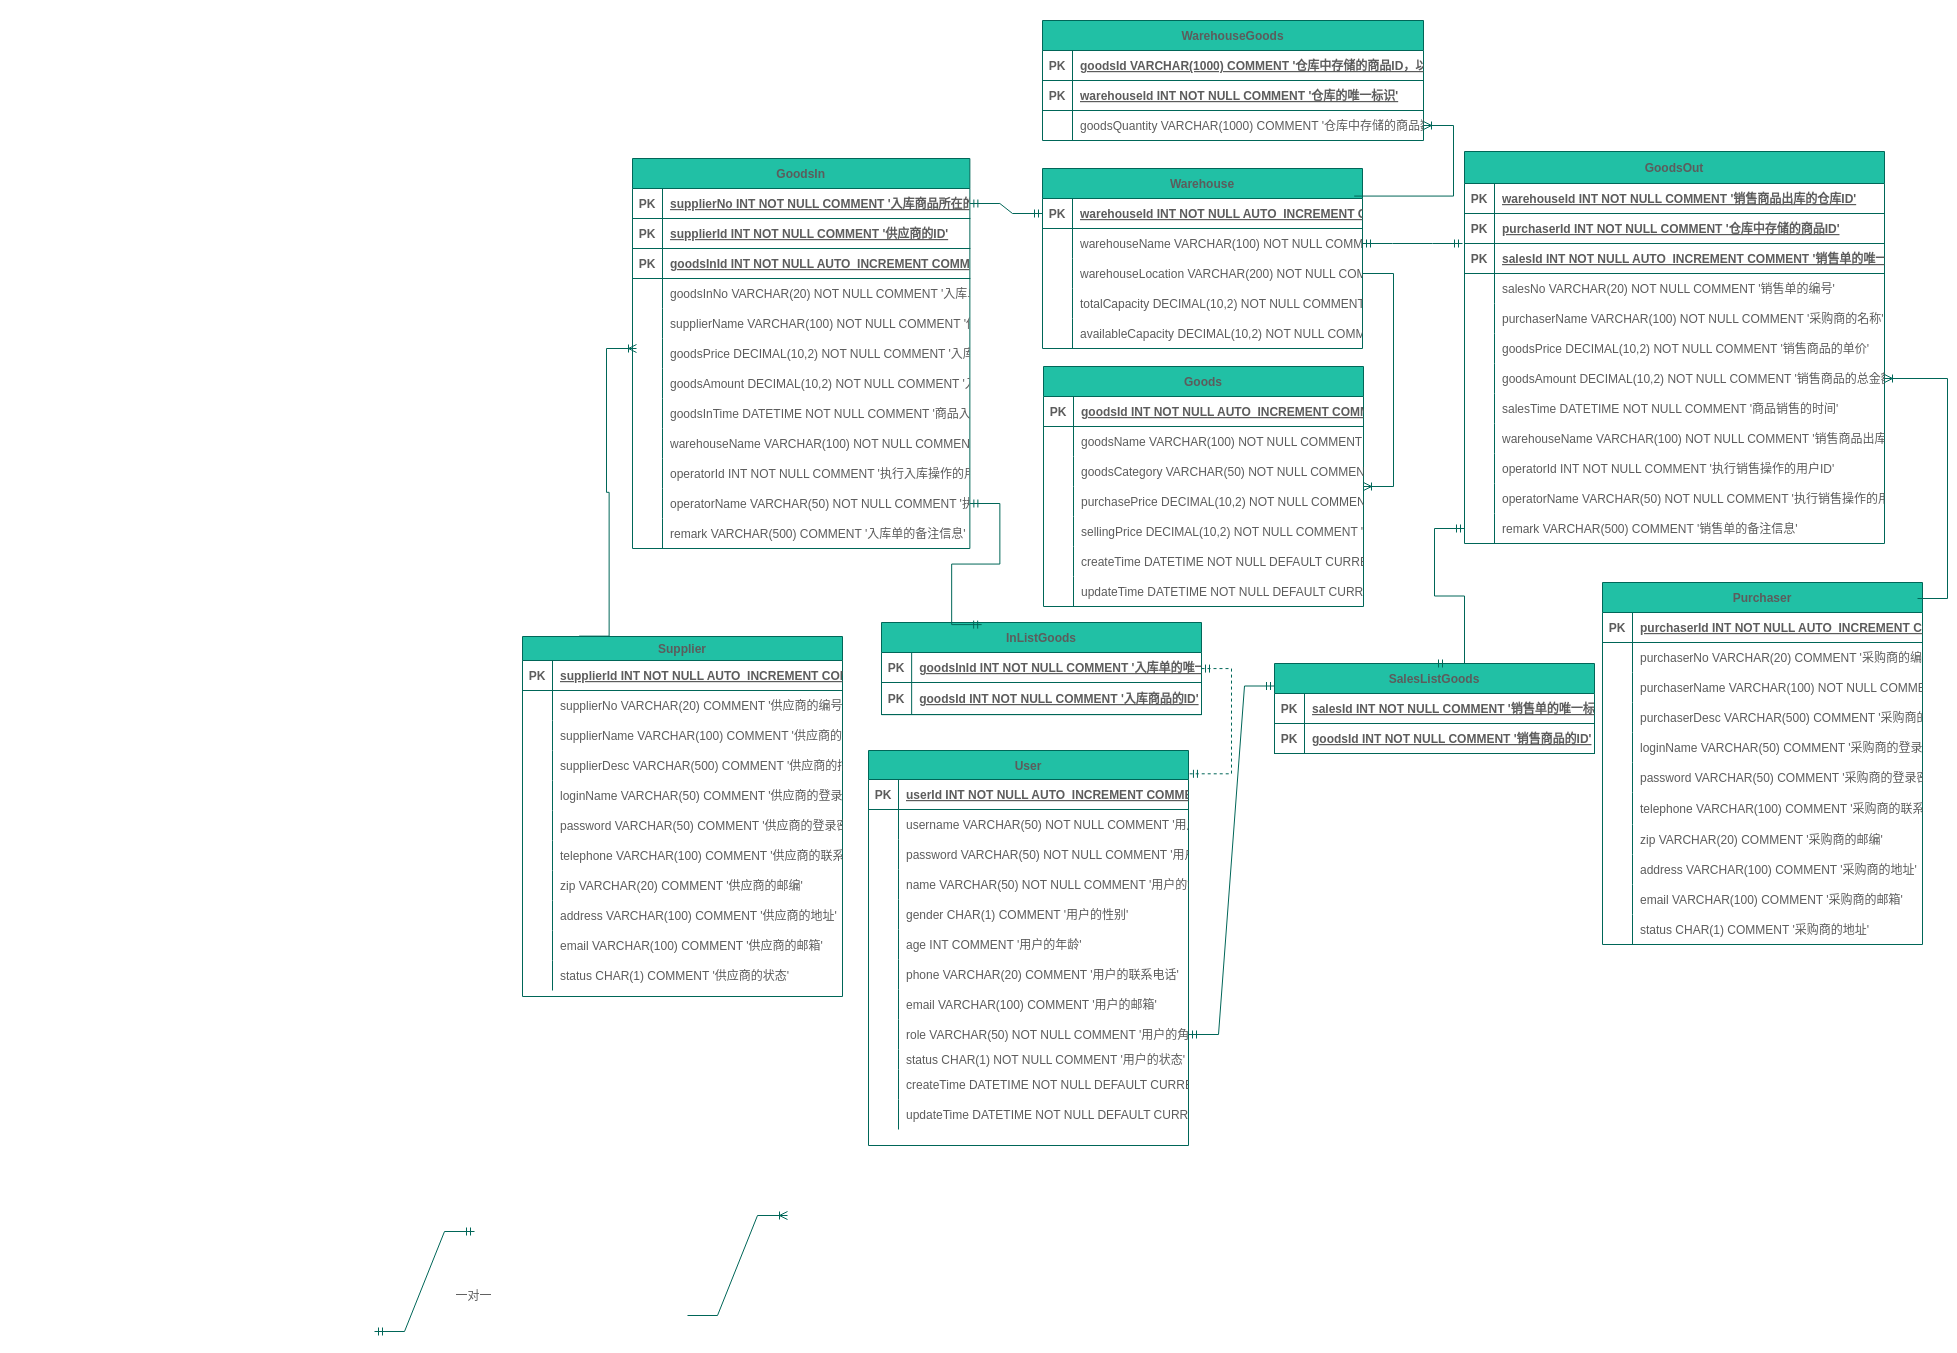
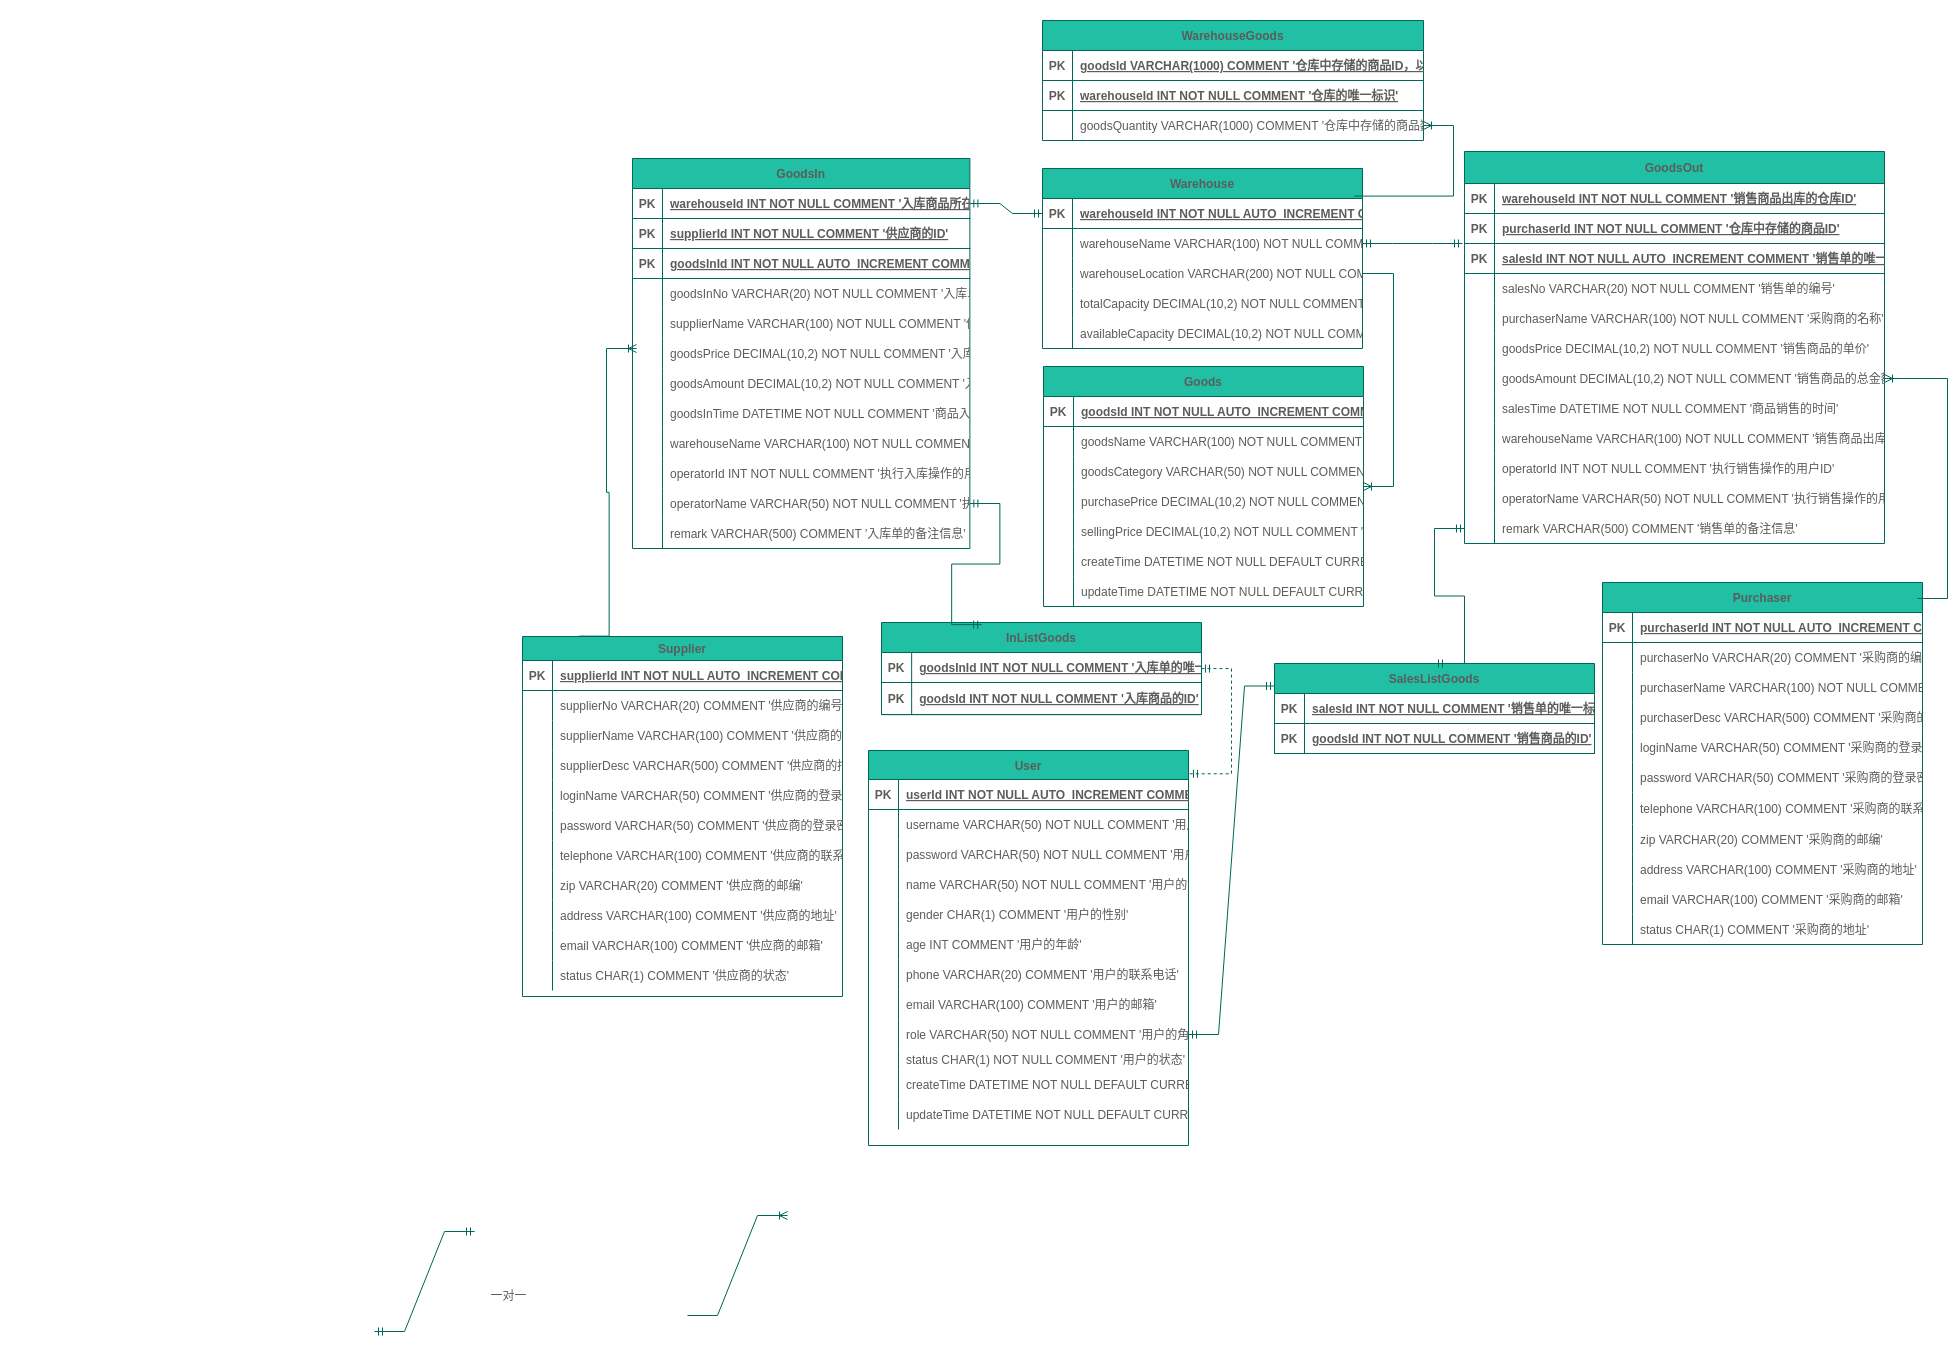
node "supplierNo INT NOT NULL COMMENT '入库商品所在的仓库ID'": label "supplierNo INT NOT NULL COMMENT '入库商品所在的仓库ID'" -> "warehouseId INT NOT NULL COMMENT '入库商品所在的仓库ID'"
node "一对一": moved (474, 1297) -> (509, 1297)
